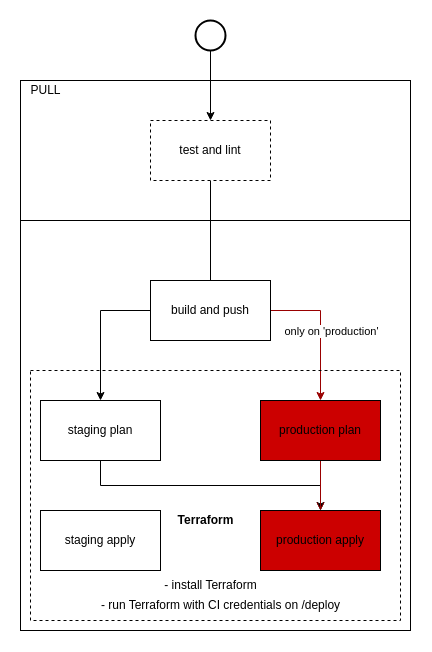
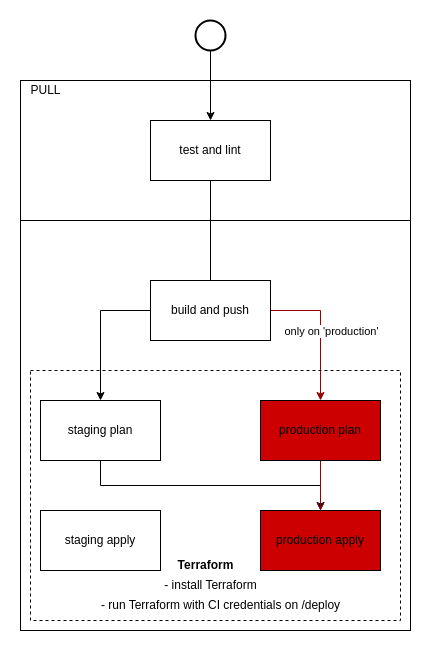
node "test and lint": style dashed -> solid
node "Terraform": moved (206, 521) -> (206, 566)
